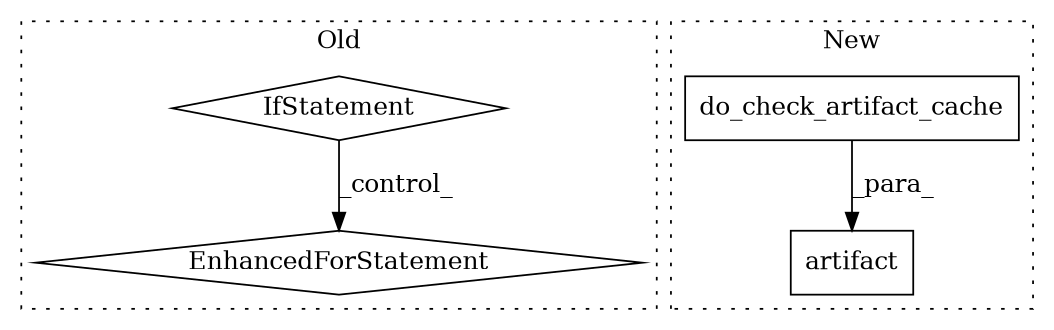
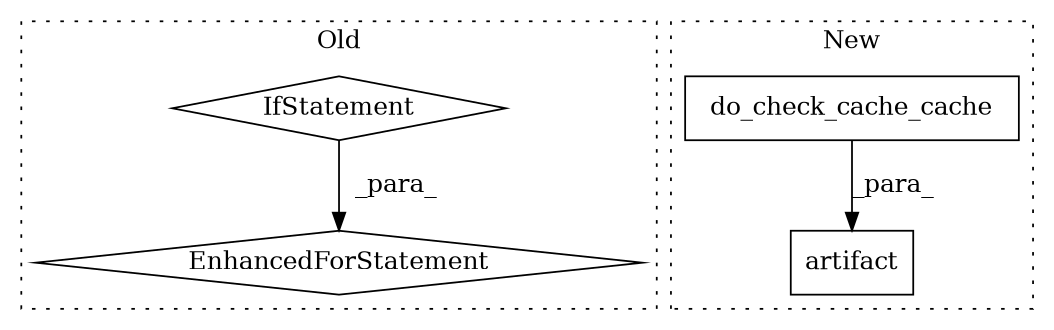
node "do_check_artifact_cache": label "do_check_artifact_cache" -> "do_check_cache_cache"
edge "IfStatement" -> "EnhancedForStatement": label "_control_" -> "_para_"
